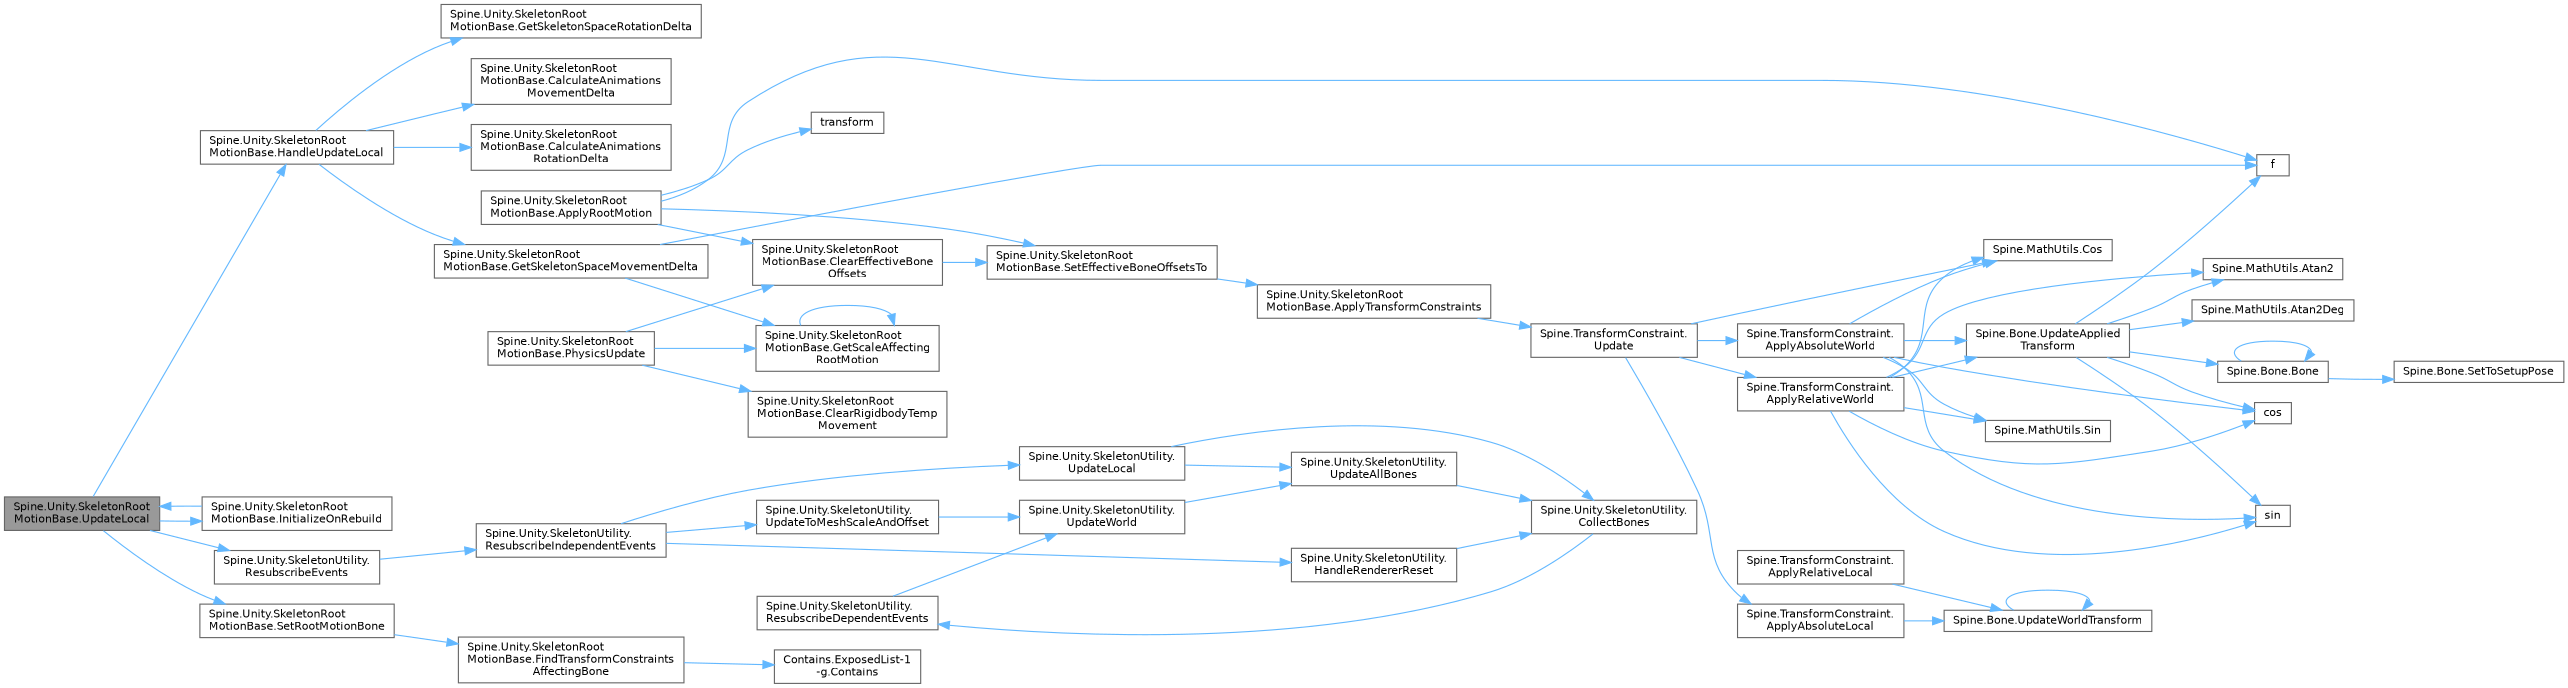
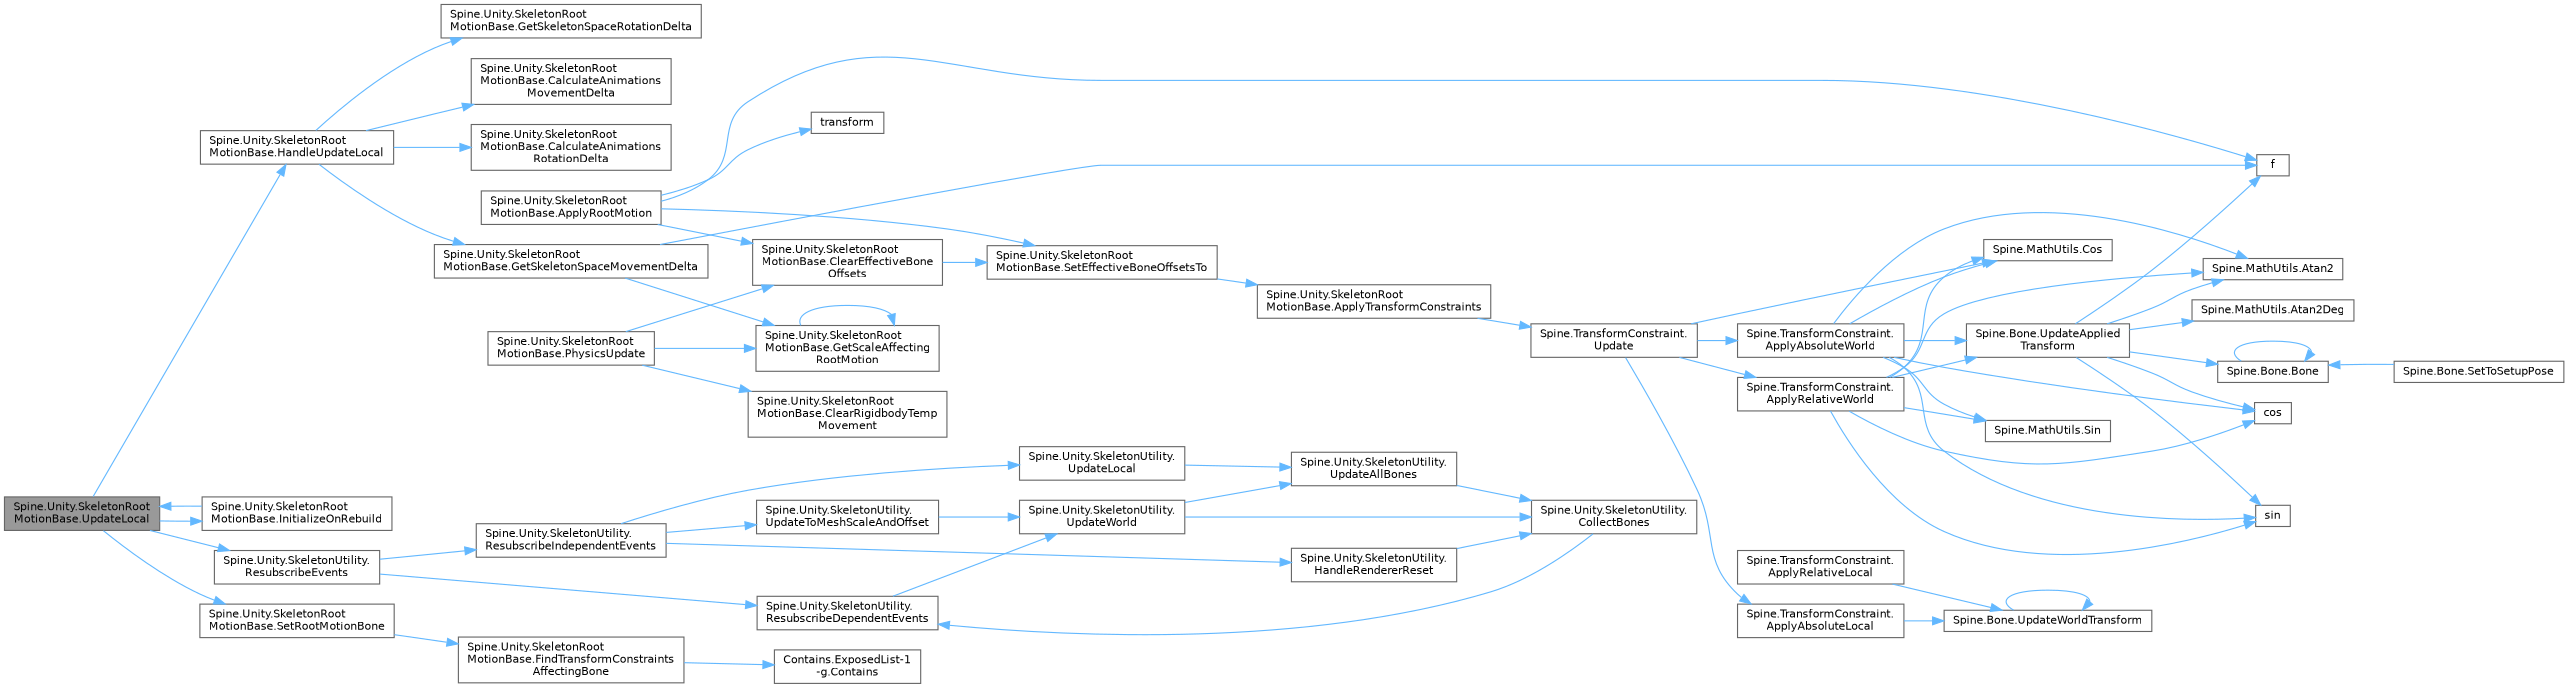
edge "Spine.TransformConstraint. ApplyAbsoluteWorld" -> "Spine.MathUtils.Atan2": added
edge "Spine.Bone.Bone" -> "Spine.Bone.SetToSetupPose": reversed
edge "Spine.Unity.SkeletonUtility. UpdateLocal" -> "Spine.Unity.SkeletonUtility. CollectBones": now "Spine.Unity.SkeletonUtility. UpdateWorld" -> "Spine.Unity.SkeletonUtility. CollectBones"
edge "Spine.Unity.SkeletonUtility. ResubscribeEvents" -> "Spine.Unity.SkeletonUtility. ResubscribeDependentEvents": added
